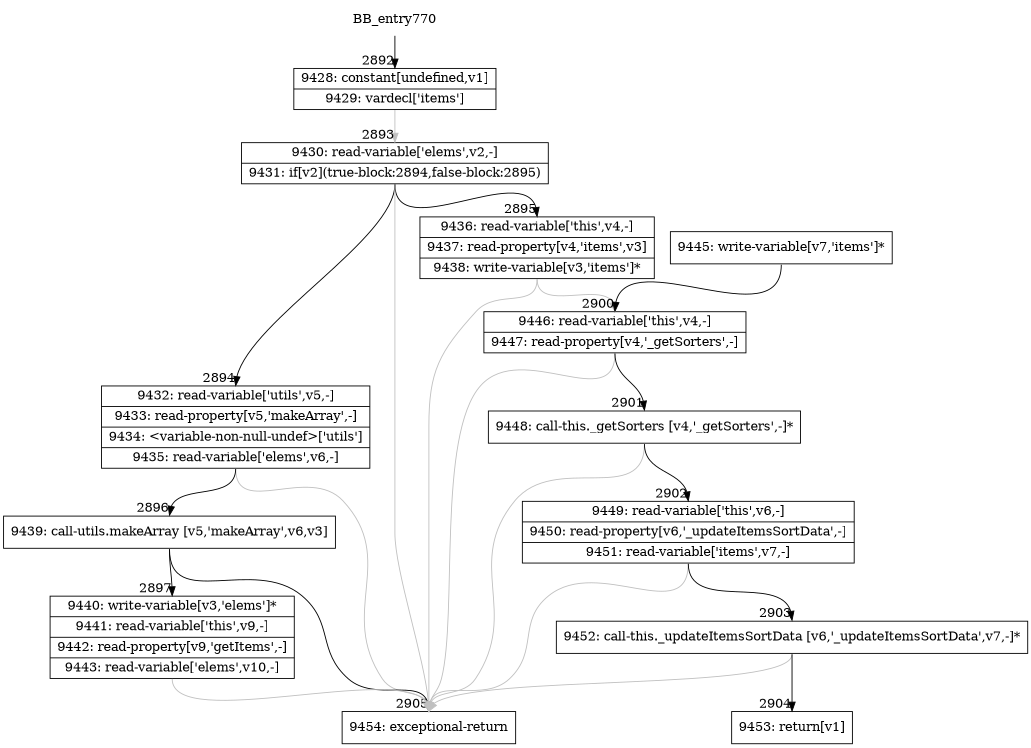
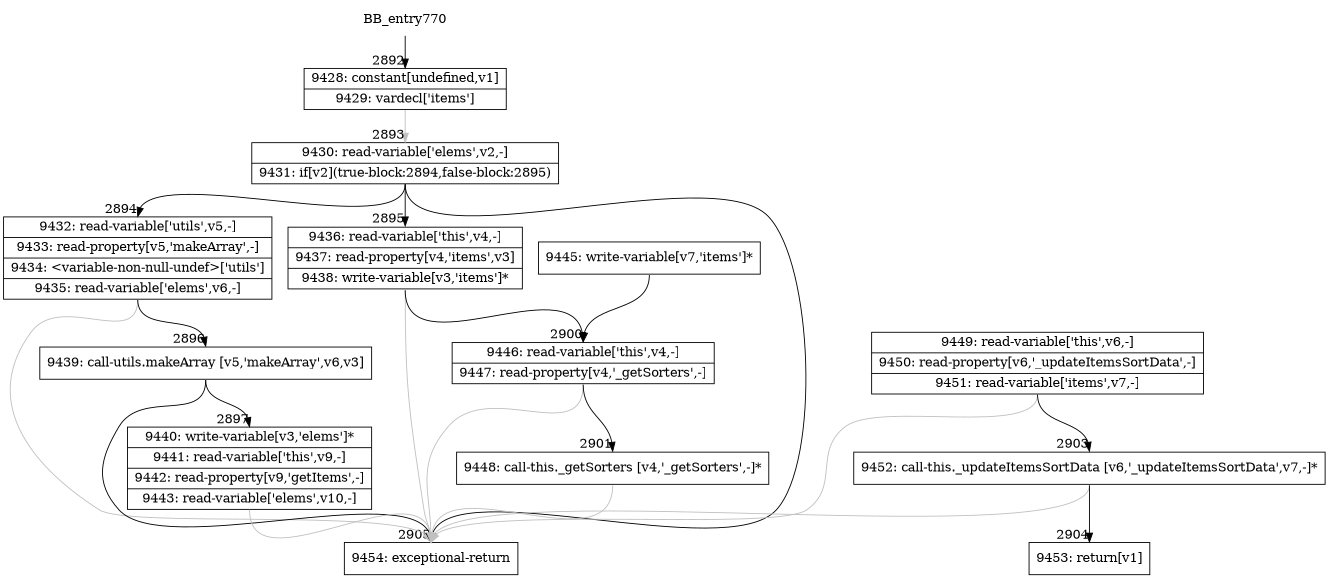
edge "9436: read-variable['this',v4,-]" -> "9446: read-variable['this',v4,-]": color gray -> black
edge "9430: read-variable['elems',v2,-]" -> "9454: exceptional-return": color gray -> black
edge "9448: call-this._getSorters [v4,'_getSorters',-]*" -> "9449: read-variable['this',v6,-]": removed
